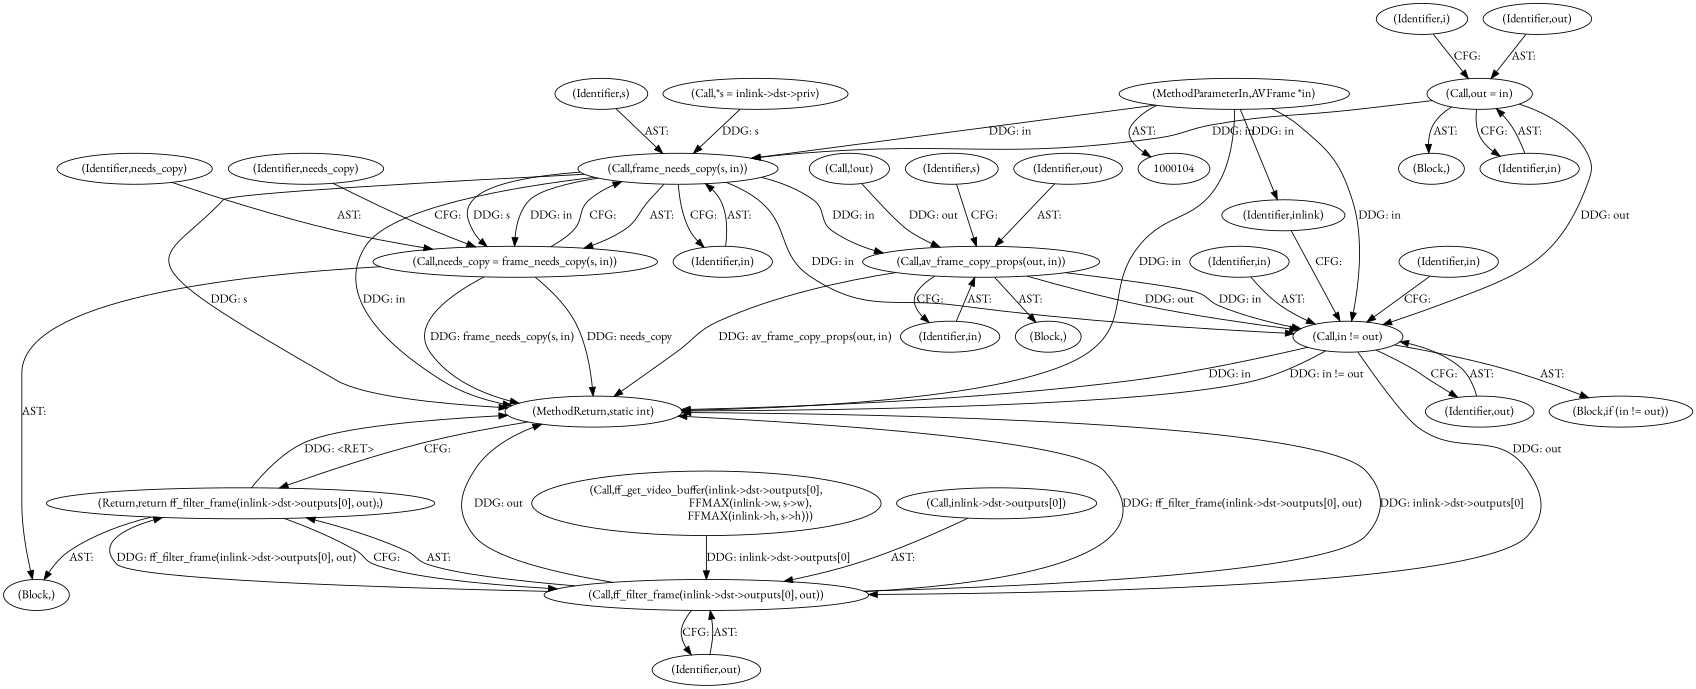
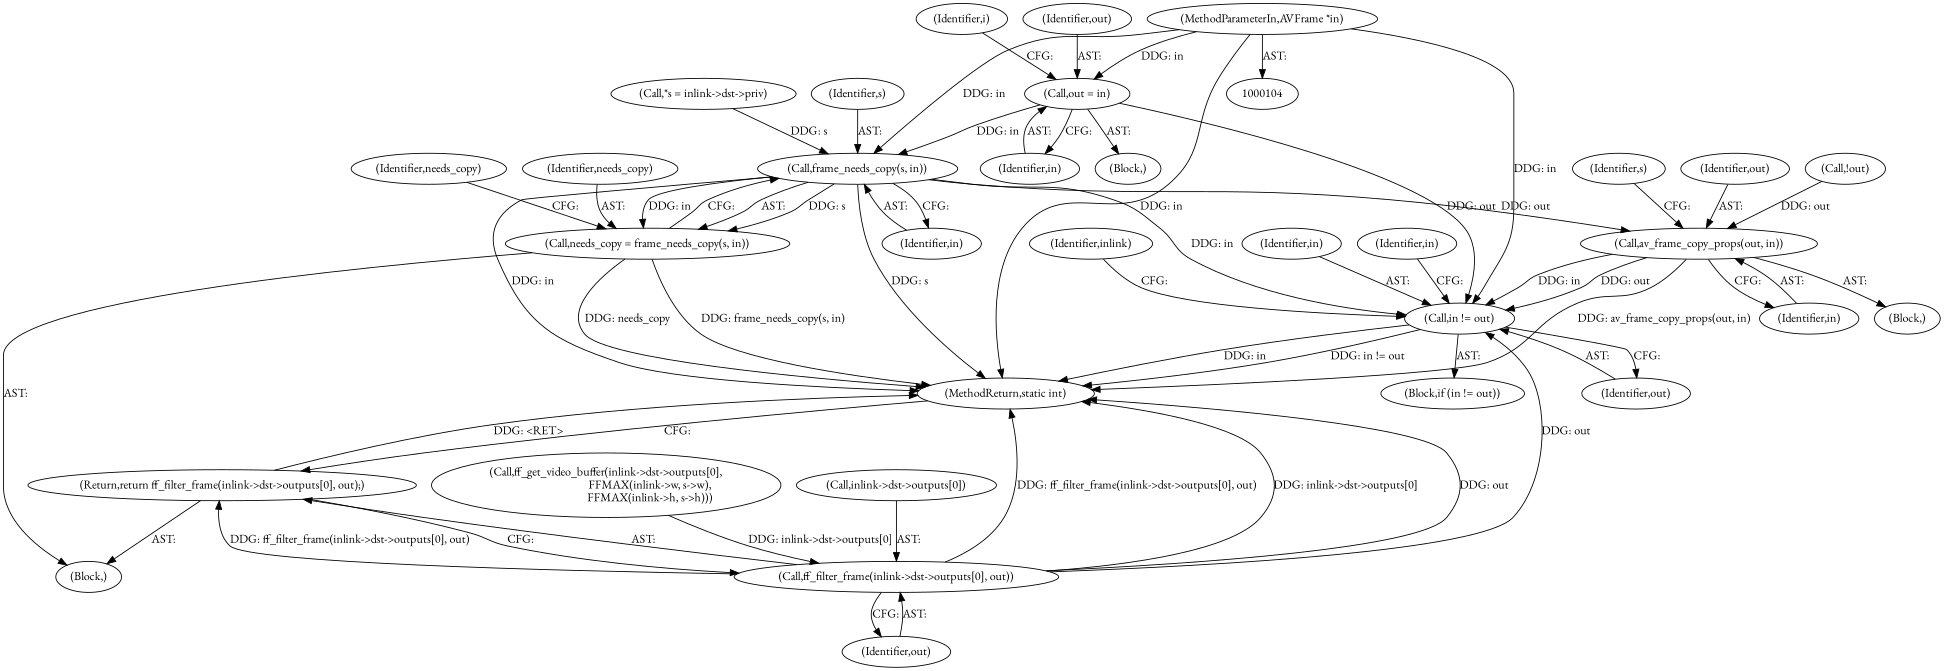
edge "(MethodParameterIn,AVFrame *in)" -> "(Identifier,inlink)": now "(MethodParameterIn,AVFrame *in)" -> "(Call,out = in)"
edge "(Call,frame_needs_copy(s, in))" -> "(Call,av_frame_copy_props(out, in))": label "DDG: in" -> "DDG: out"
edge "(Call,in != out)" -> "(Call,ff_filter_frame(inlink->dst->outputs[0], out))": reversed
